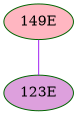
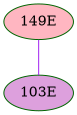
node "123E": label "123E" -> "103E"
